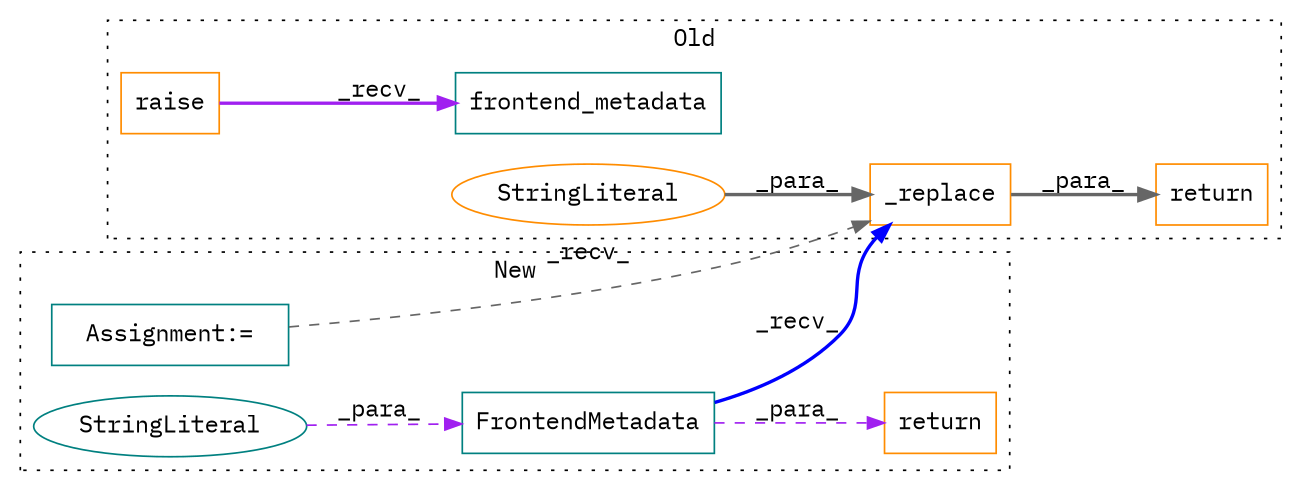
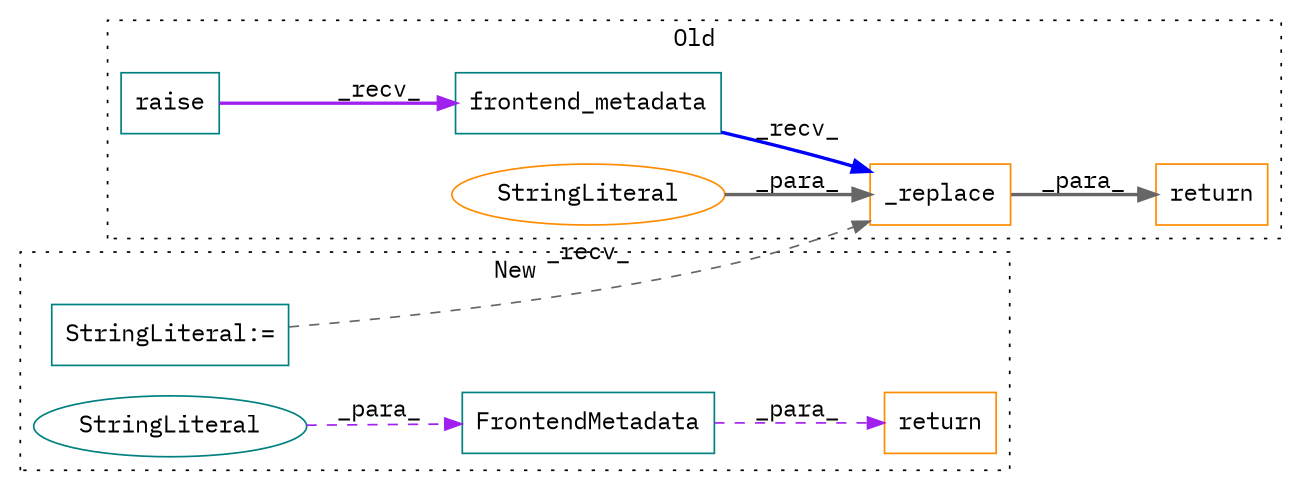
node "raise": color darkorange -> teal
node "Assignment:=": label "Assignment:=" -> "StringLiteral:="
edge "FrontendMetadata" -> "_replace": now "frontend_metadata" -> "_replace"
